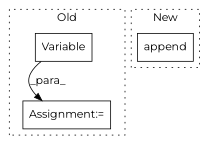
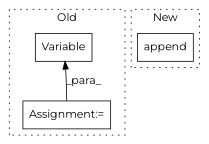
edge "Variable" -> "Assignment:=": reversed
